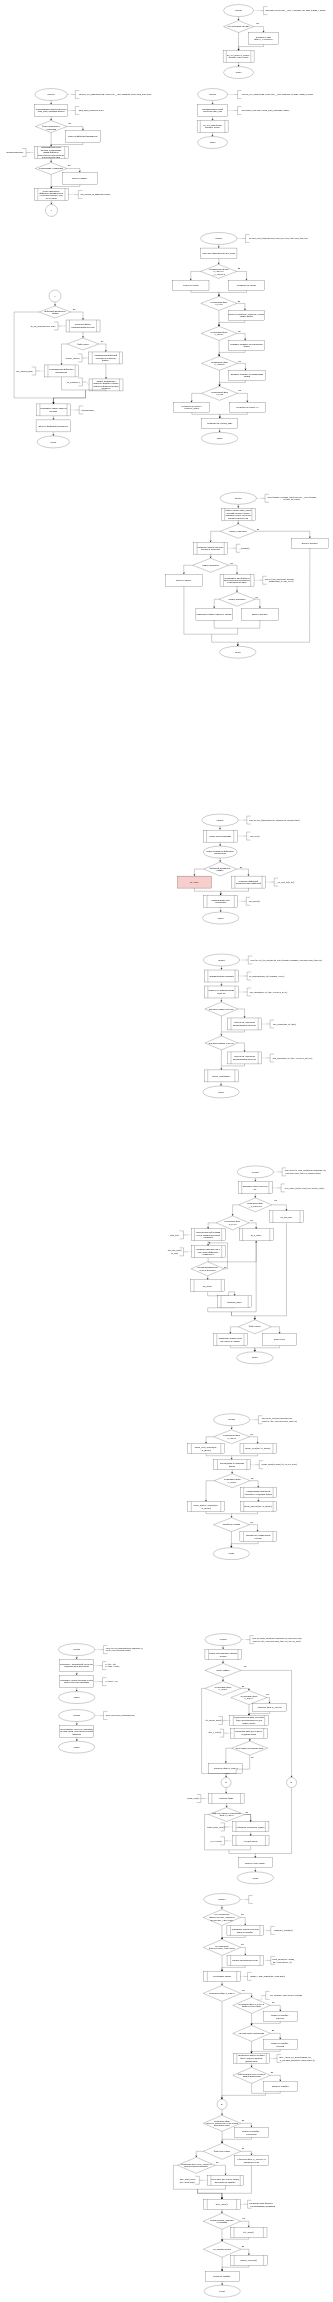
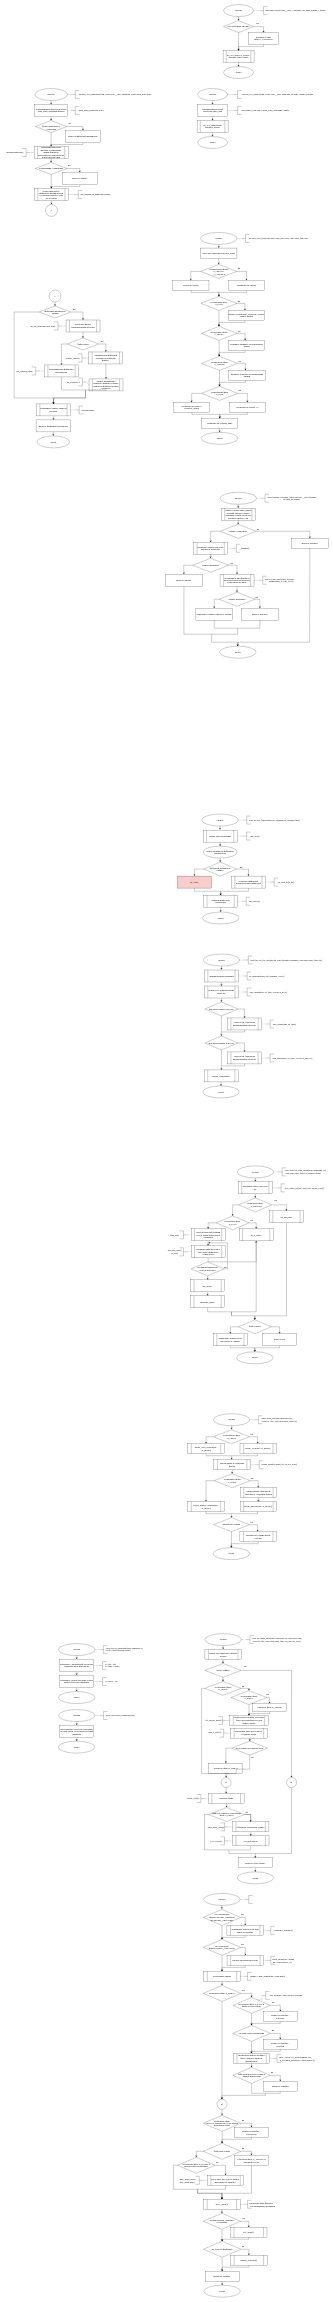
node "terminate_walk()": moved (235, 1302) -> (208, 1302)
node "atomic_inode_child();": label "atomic_inode_child();" -> "audit_inode_child();"
node "Установлен доступа O_TRUNC и дентри зарегестрирован?": label "Установлен доступа O_TRUNC и дентри зарегестрирован?" -> "Установлен флаг O_TRUNC и дентри зарегестрирован?"
node "do_truncate истина": label "do_truncate истина" -> "do_truncate файловой"
